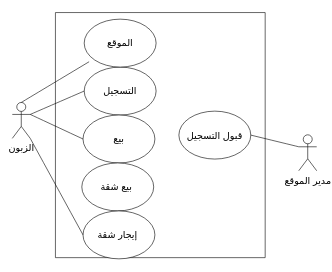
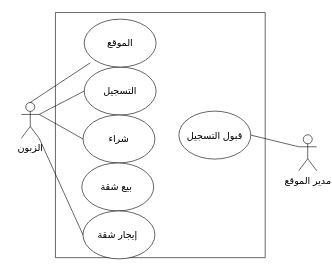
node "الزبون": moved (21, 120) -> (30, 120)
node "بيع": label "بيع" -> "شراء"
